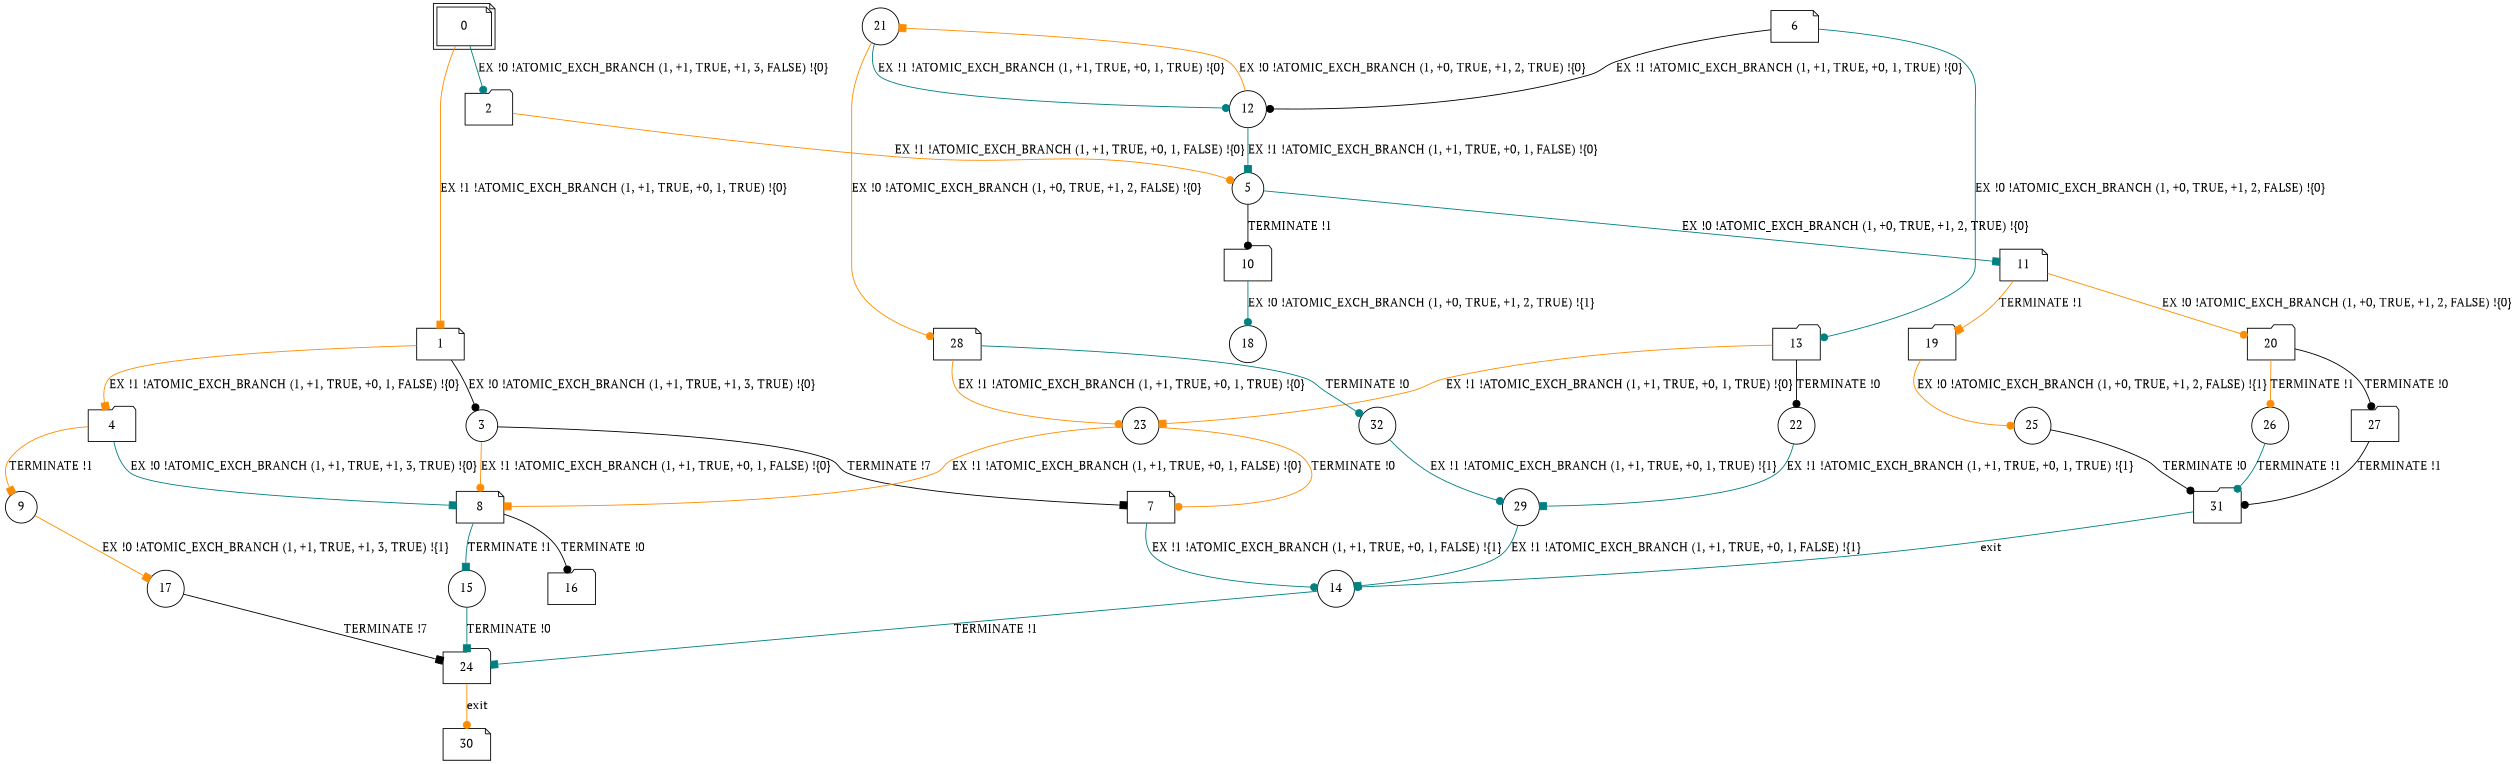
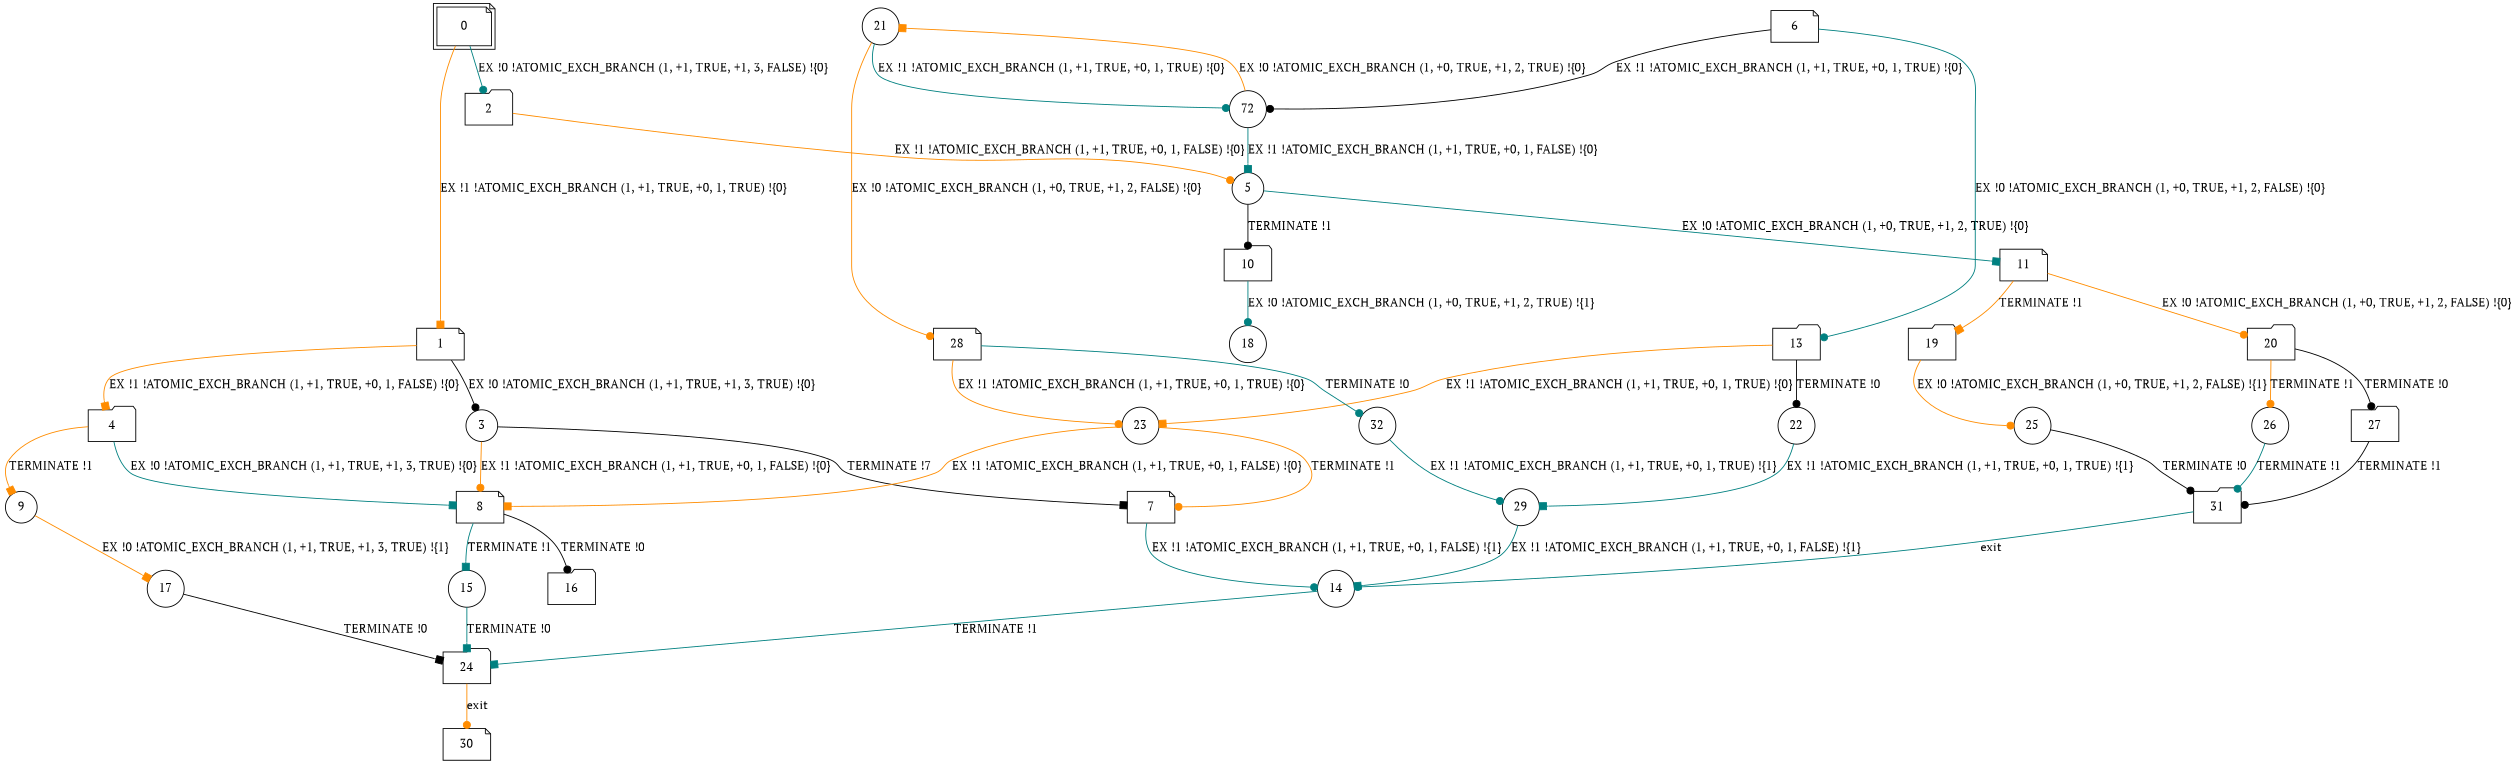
node "12": label "12" -> "72"
edge "23" -> "7": label "TERMINATE !0" -> "TERMINATE !1"
edge "17" -> "24": label "TERMINATE !7" -> "TERMINATE !0"
